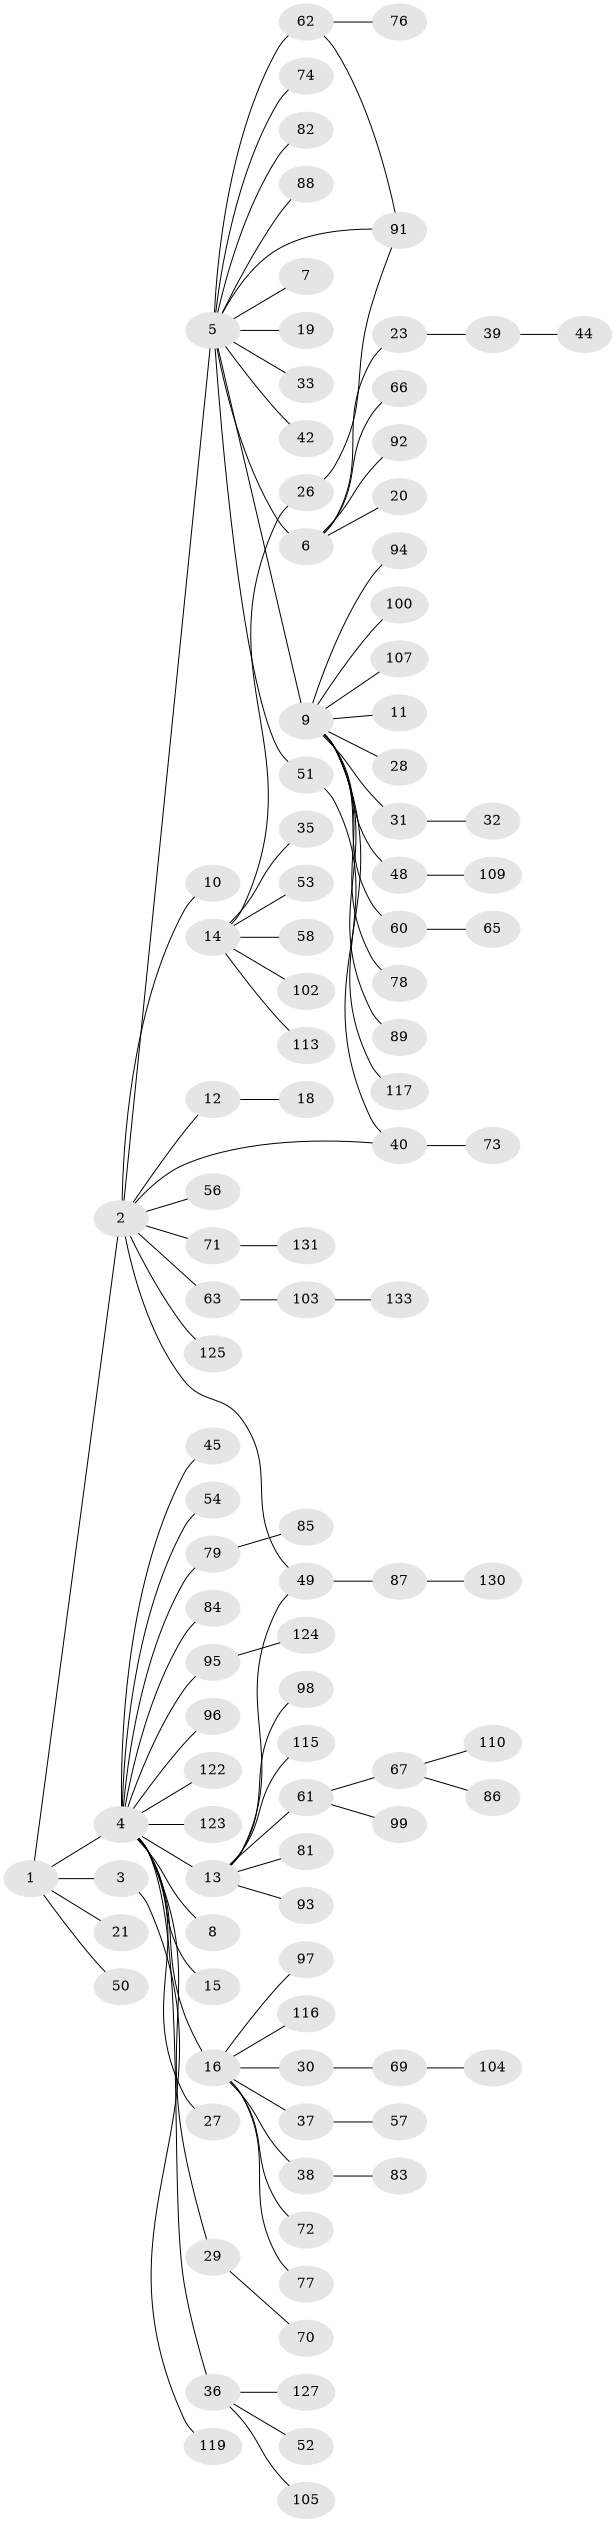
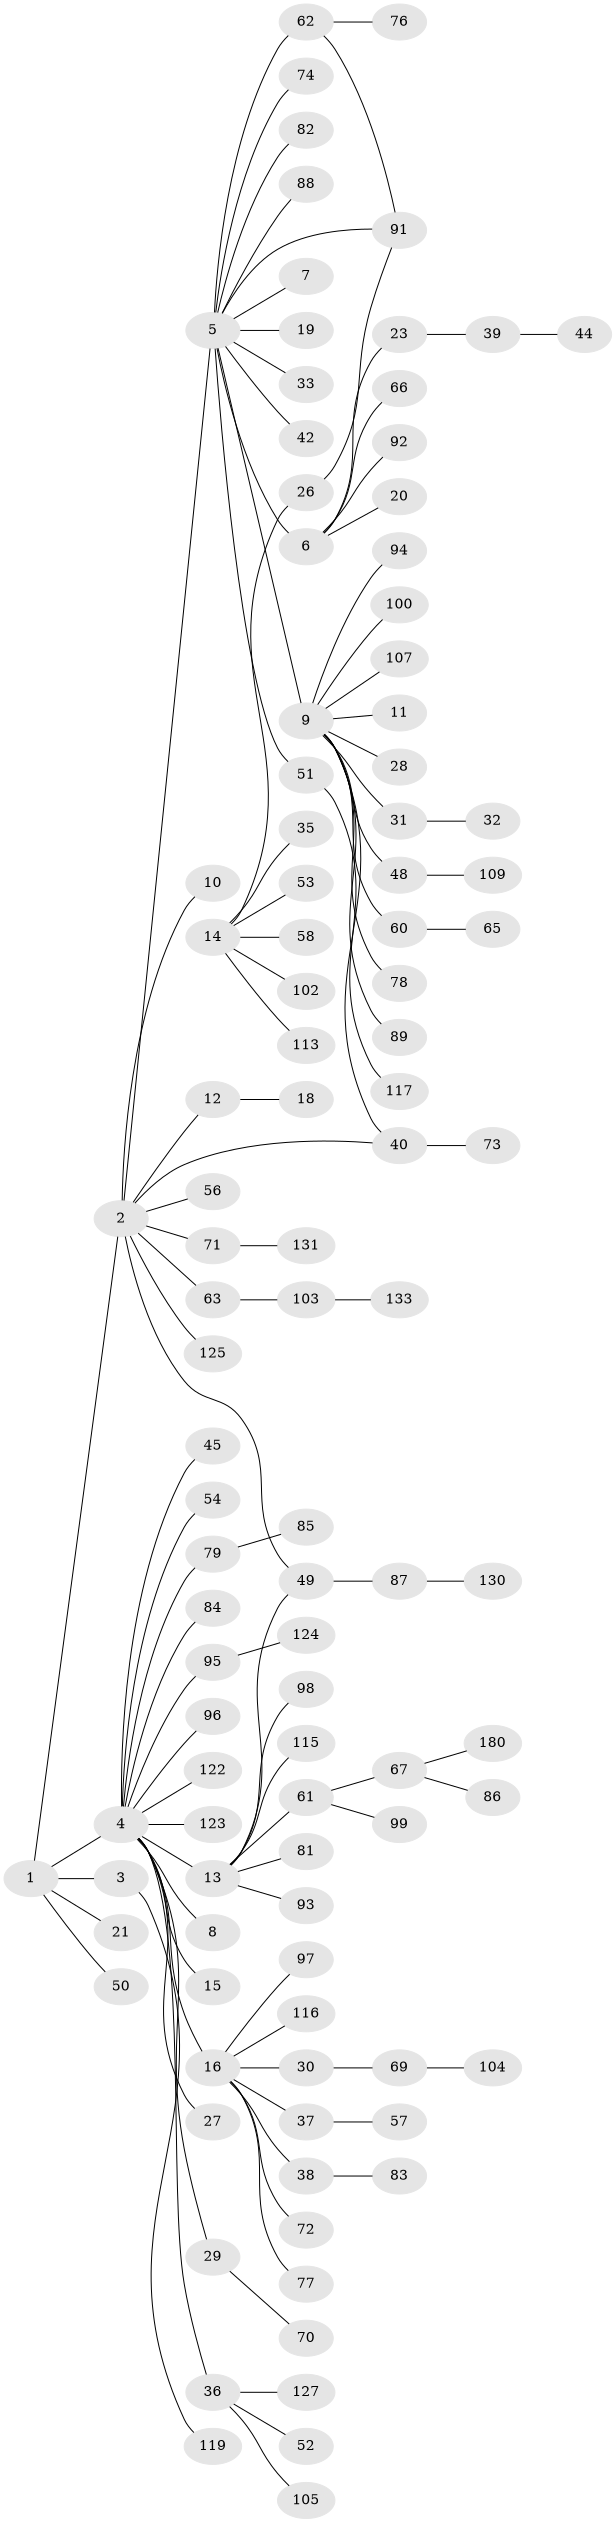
node "110": label "110" -> "180"
